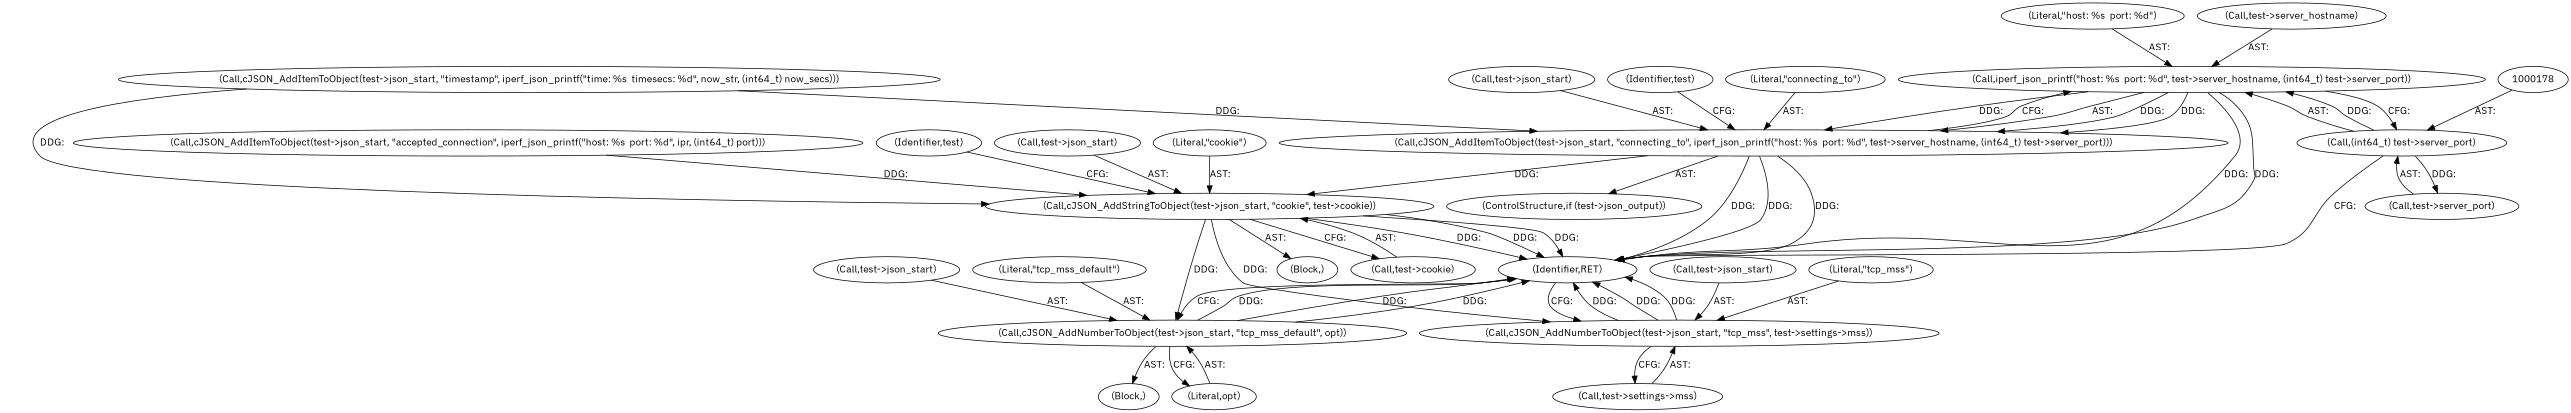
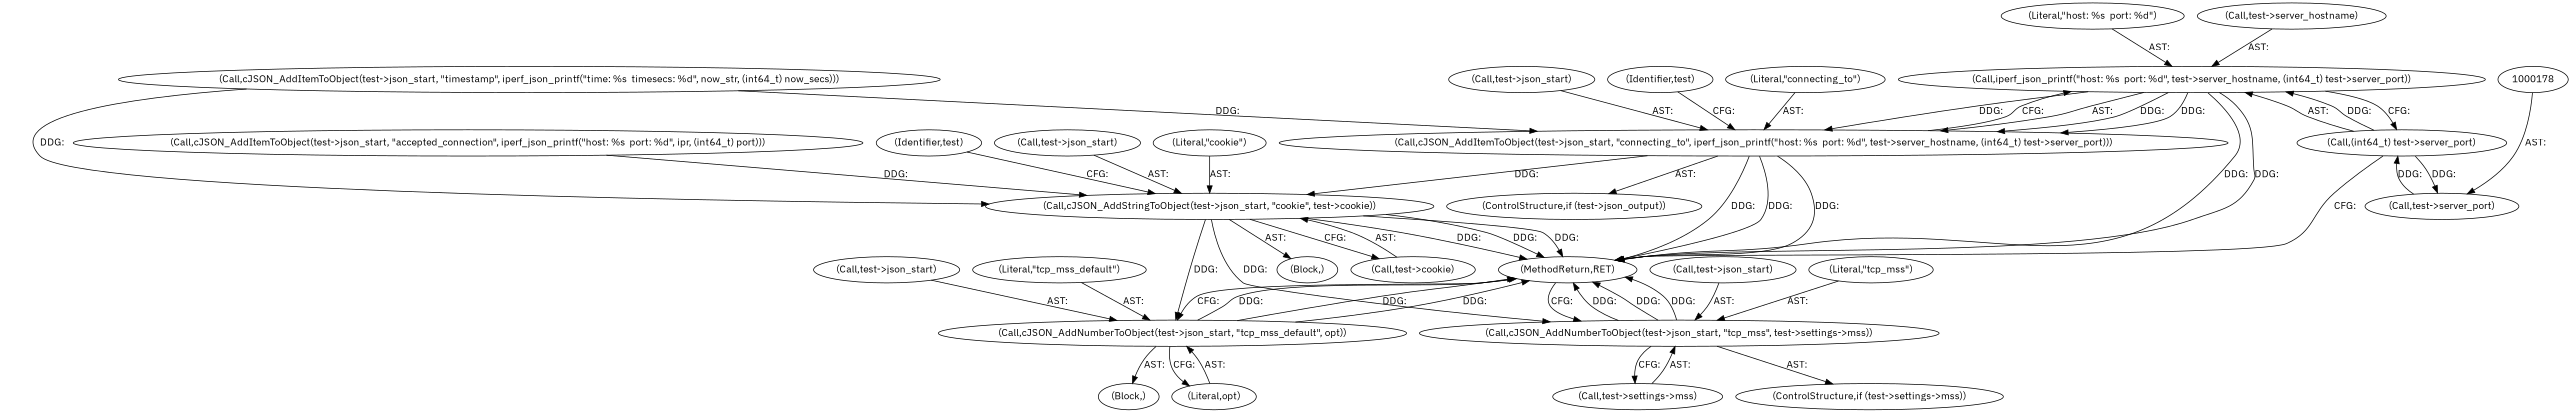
edge "1000178" -> "(Call,(int64_t) test->server_port)": now "1000178" -> "(Call,test->server_port)"
edge "(Call,test->server_port)" -> "(Call,(int64_t) test->server_port)": label "AST: " -> "DDG: "
node "(Identifier,RET)": label "(Identifier,RET)" -> "(MethodReturn,RET)"
node "(ControlStructure,if (test->settings->mss))": added
